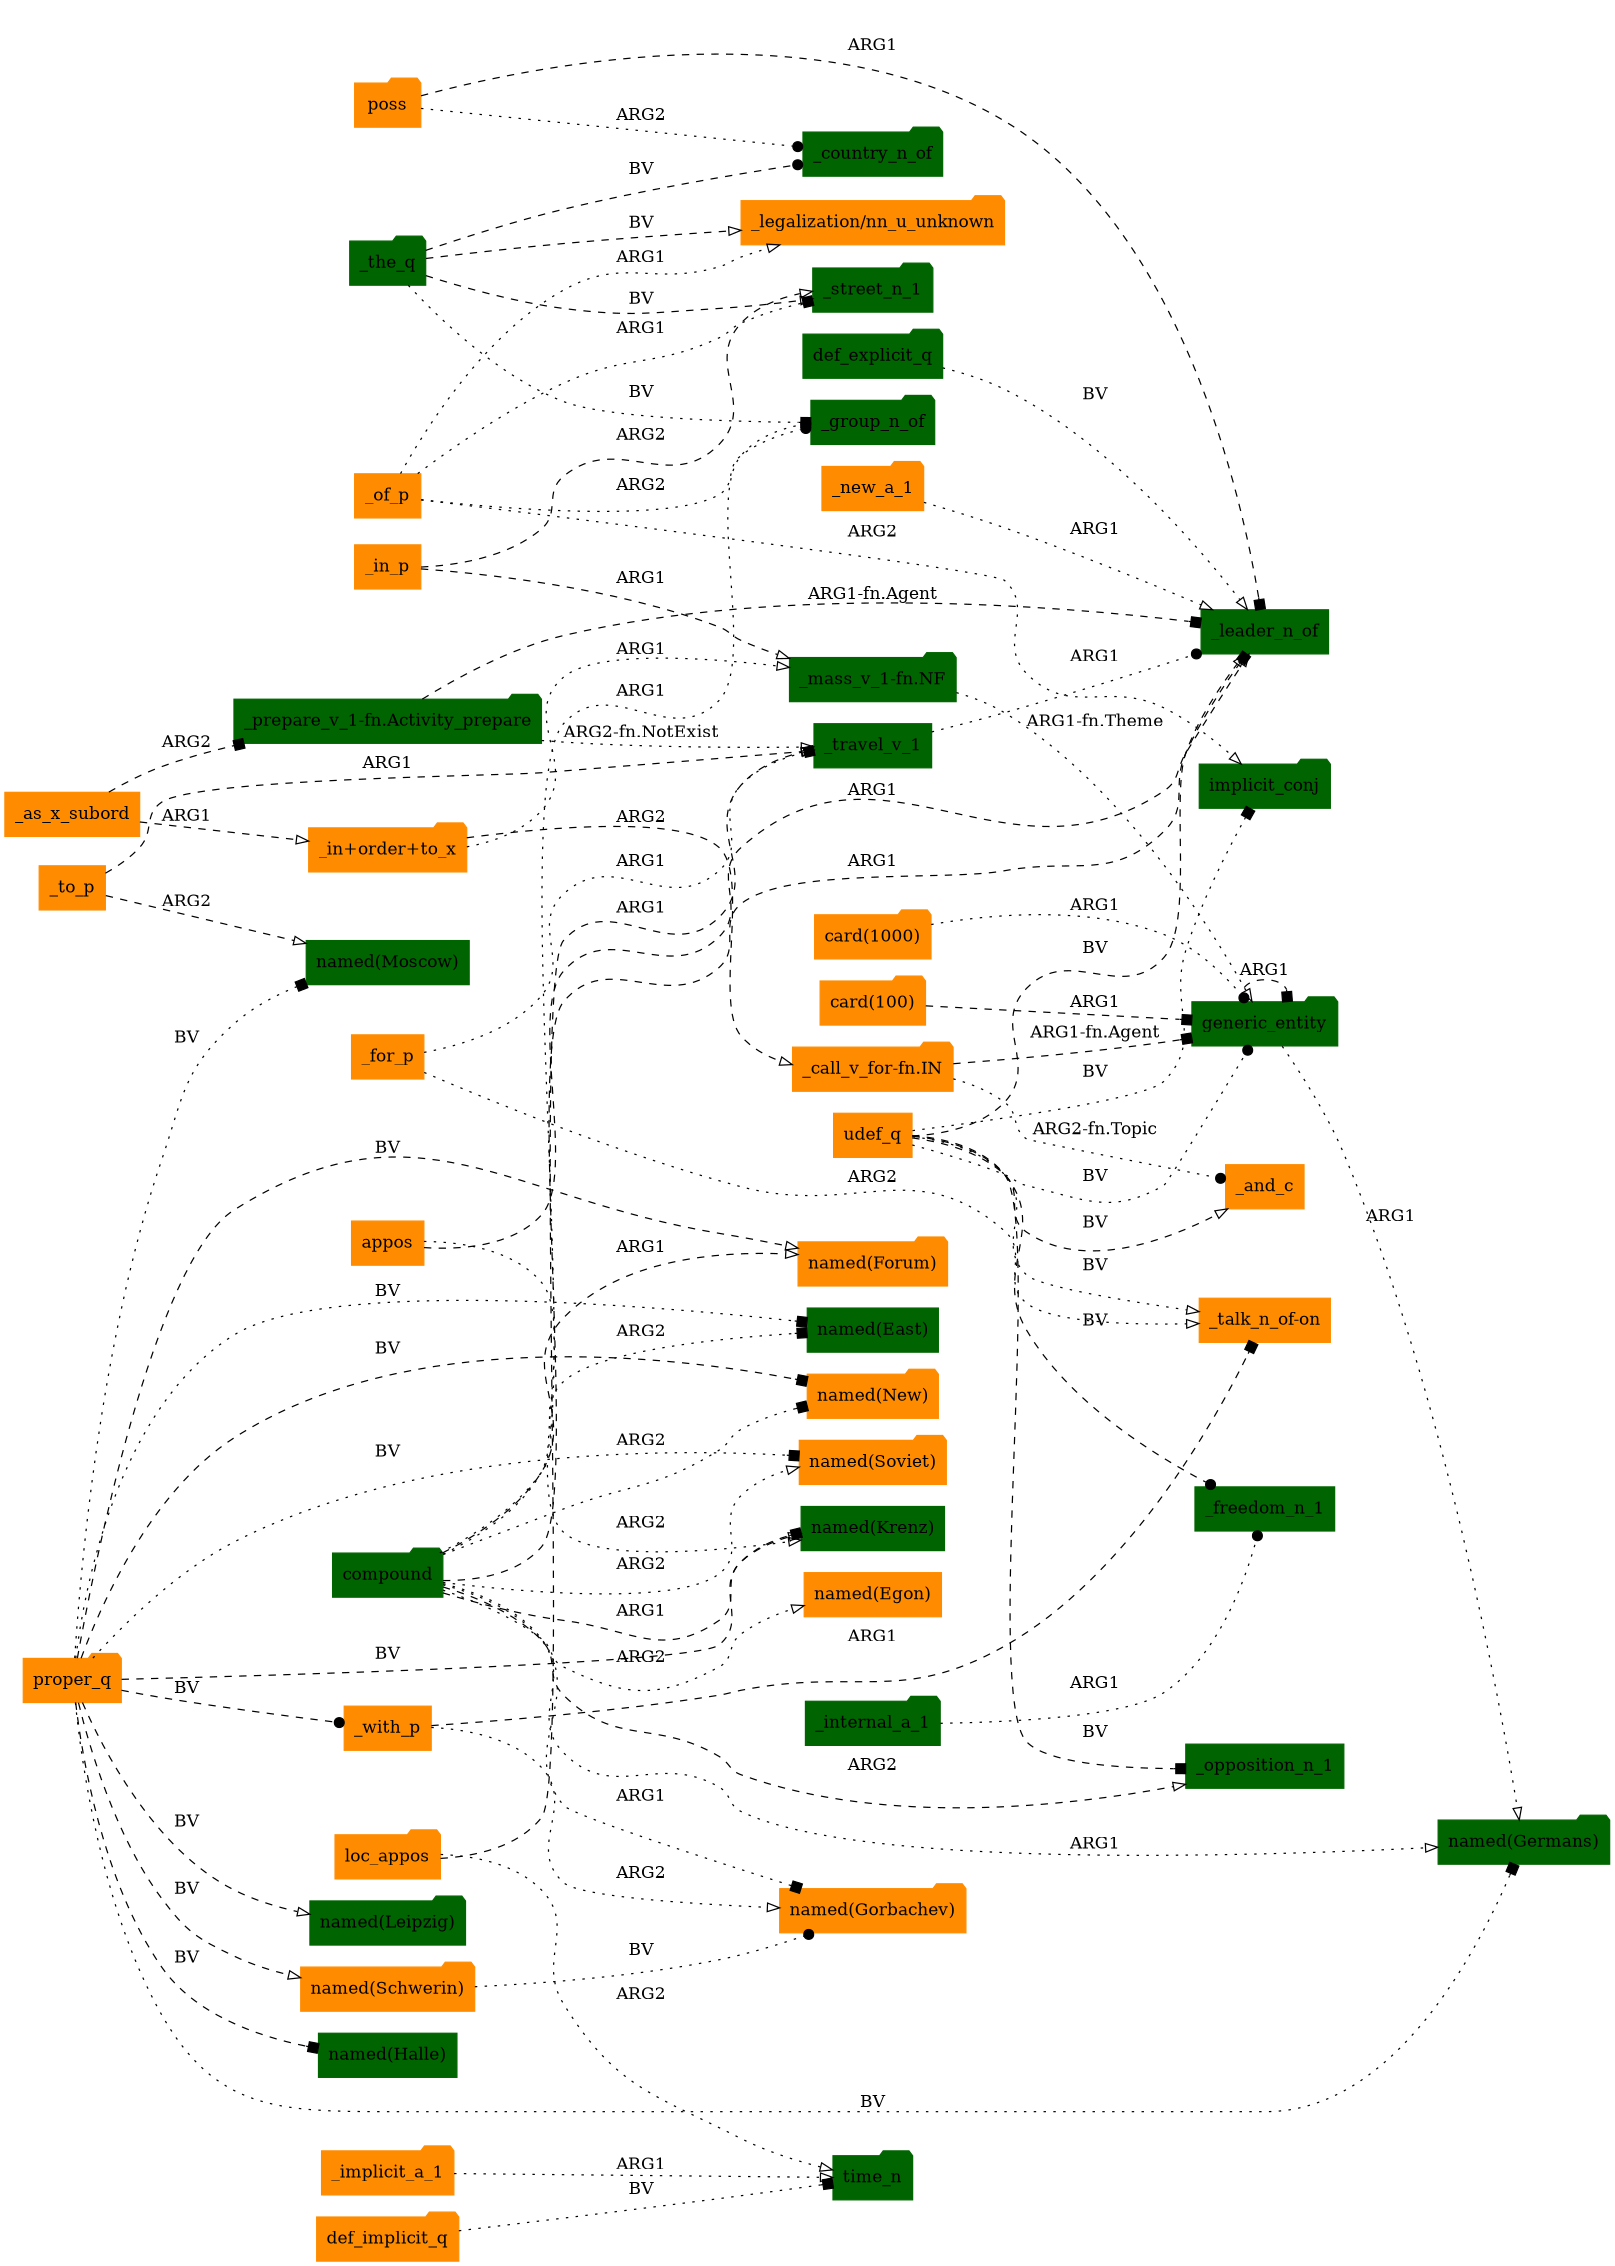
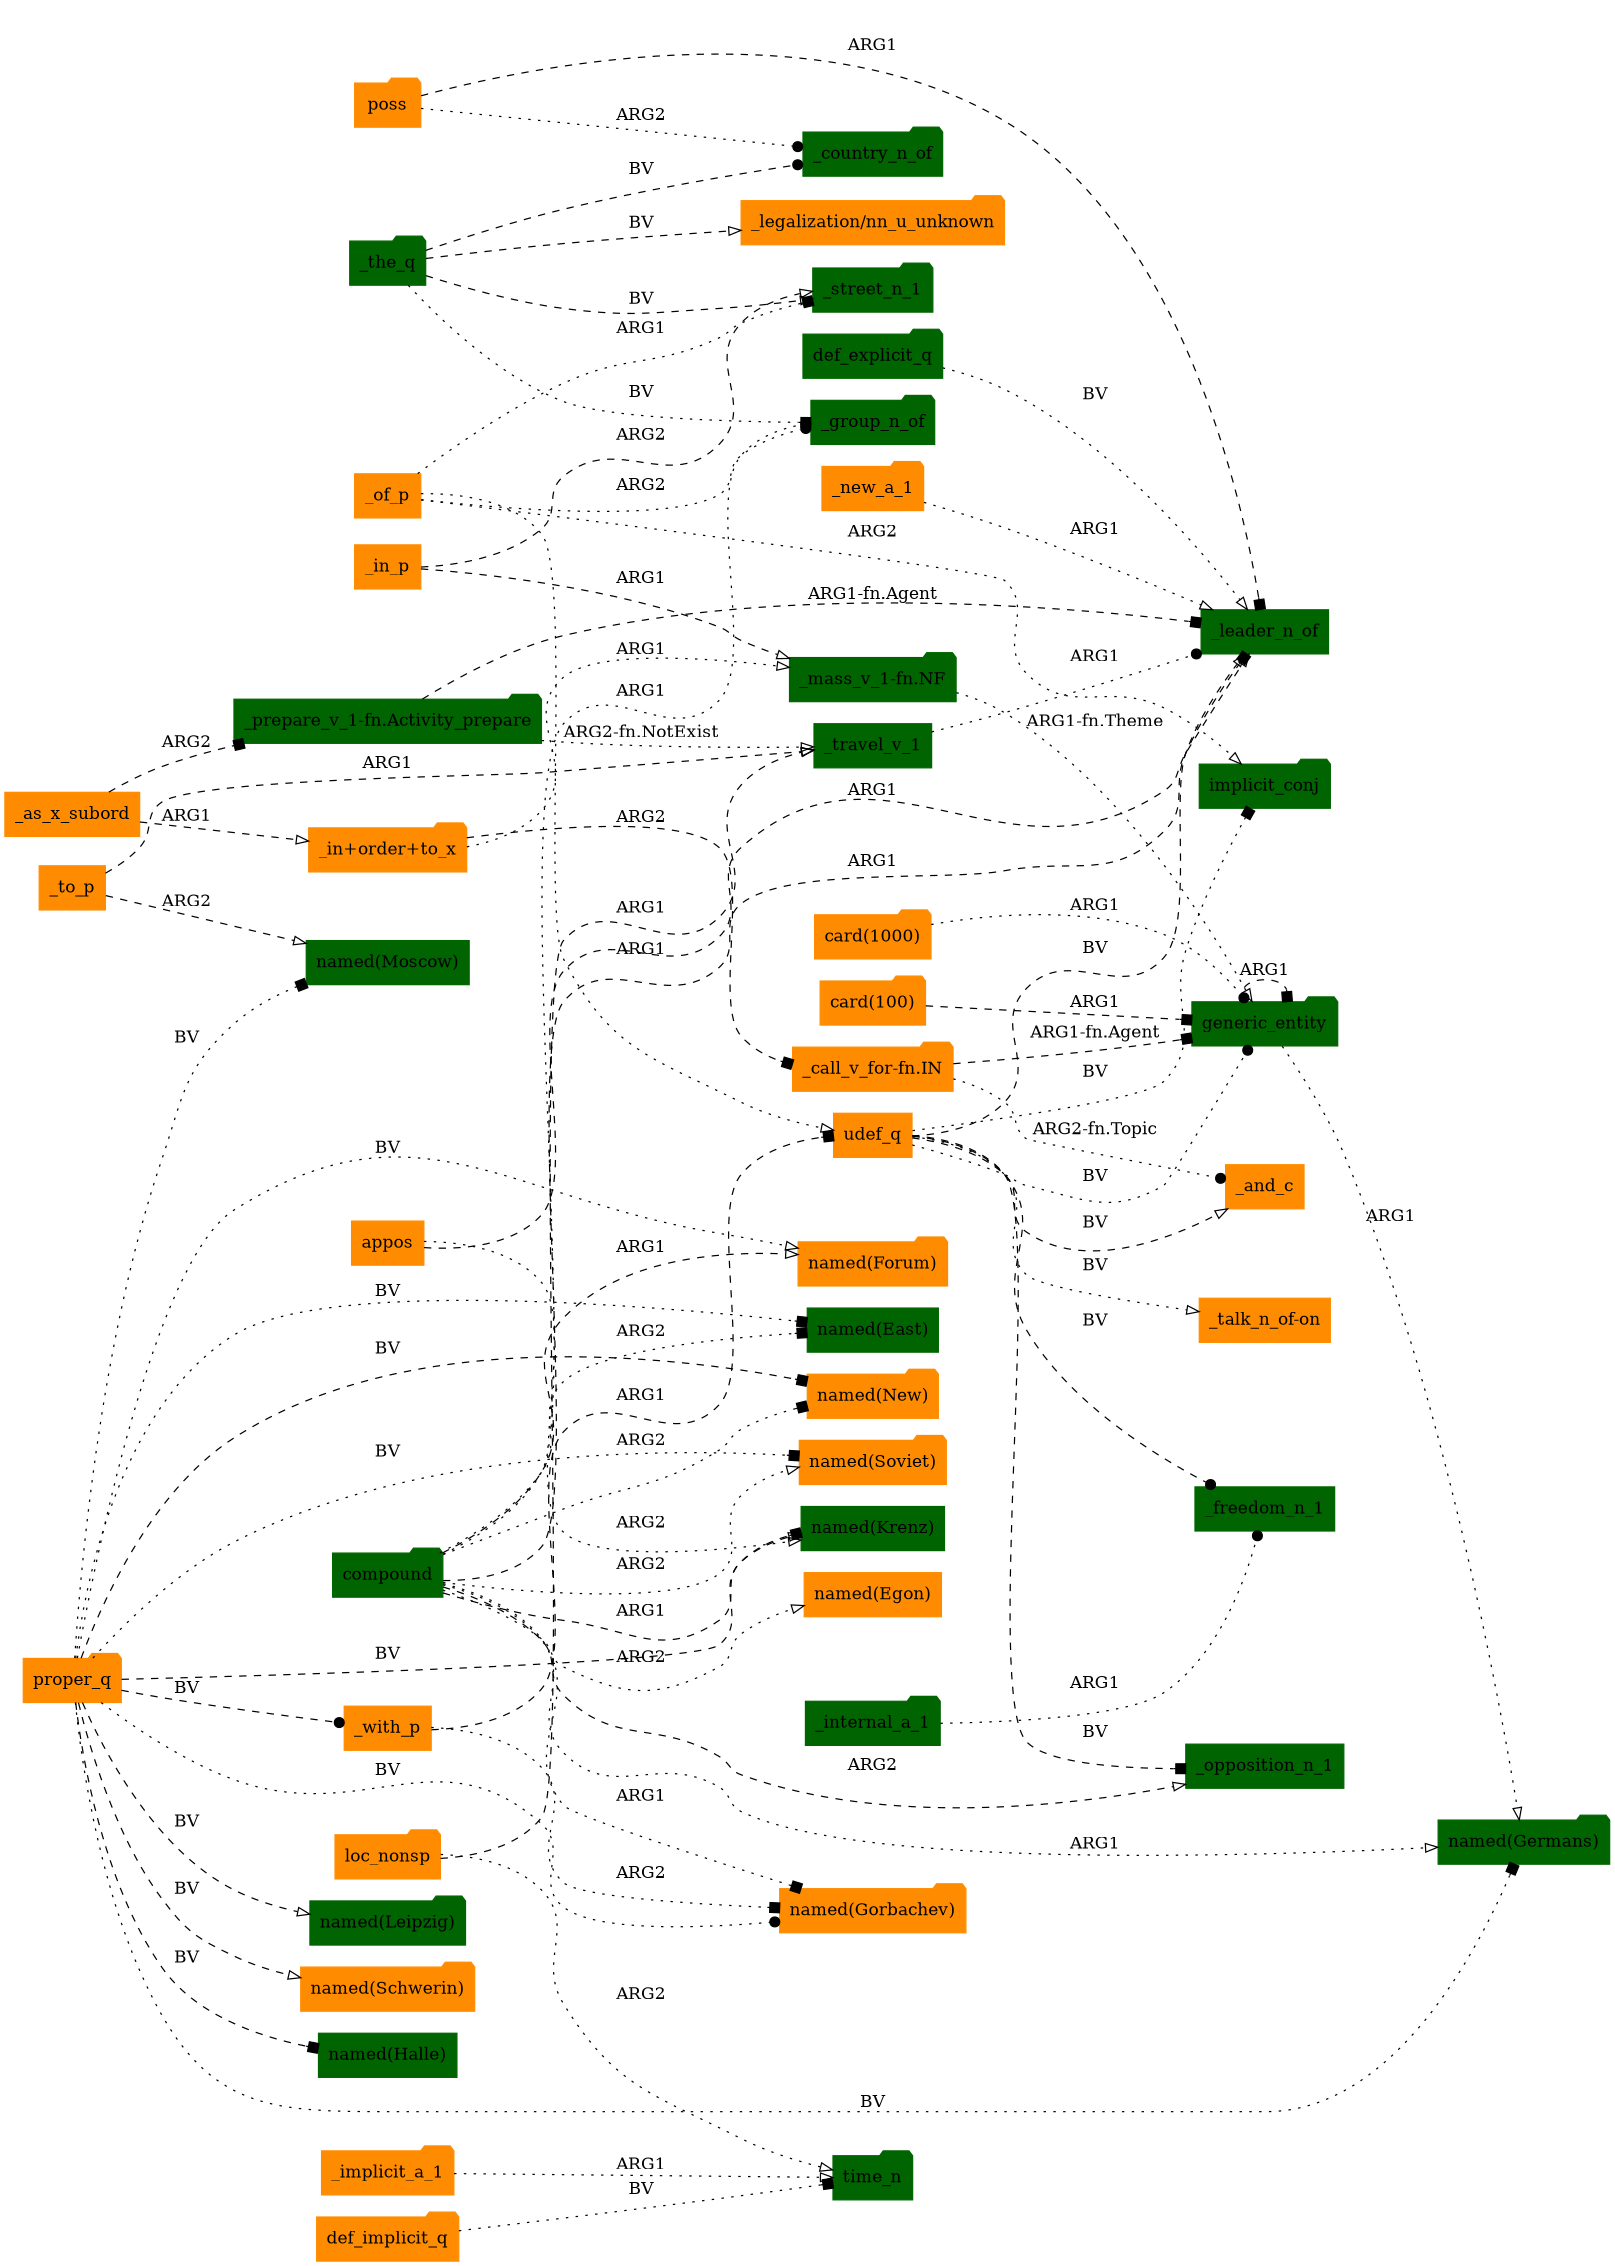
edge "_of_p" -> "_legalization/nn_u_unknown": now "_of_p" -> "udef_q"
edge "_in+order+to_x" -> "_call_v_for-fn.IN": arrowhead onormal -> box
node "_for_p": removed
edge "proper_q" -> "named(Forum)": style dashed -> dotted
edge "_with_p" -> "_talk_n_of-on": now "_with_p" -> "udef_q"
node "loc_appos": label "loc_appos" -> "loc_nonsp"
edge "_with_p" -> "named(Gorbachev)": arrowhead onormal -> box
edge "named(Schwerin)" -> "named(Gorbachev)": now "proper_q" -> "named(Gorbachev)"
